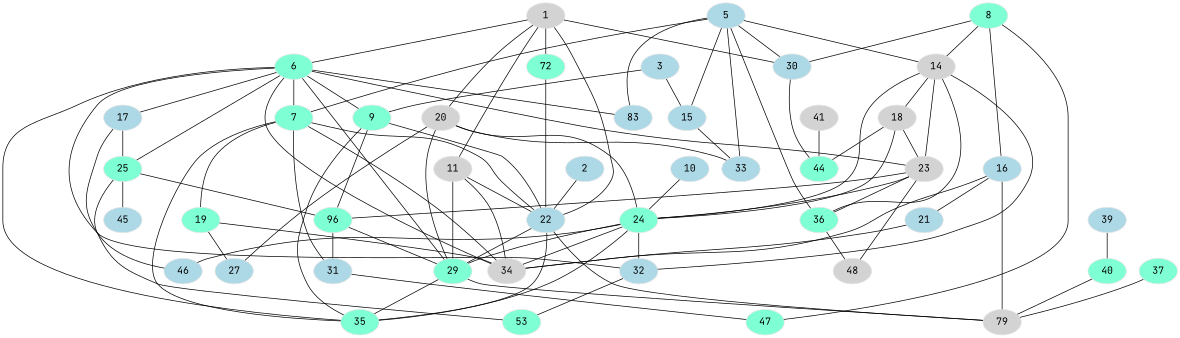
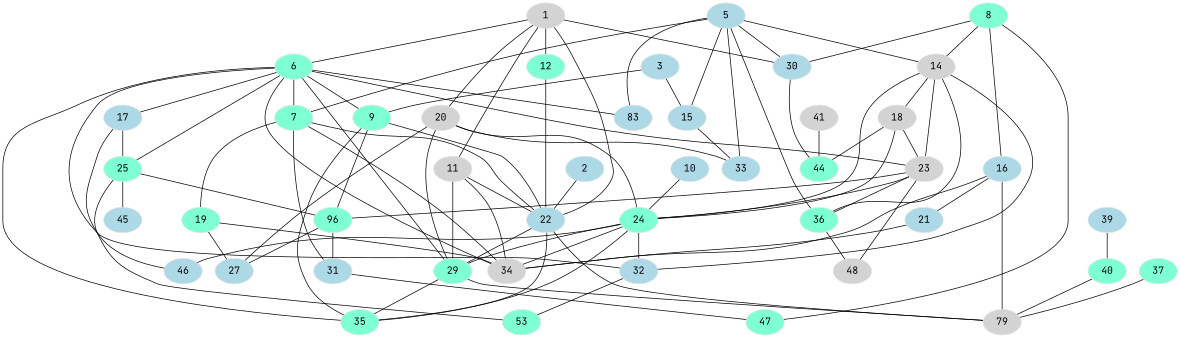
node "72": label "72" -> "12"
edge "96" -- "29": now "96" -- "27"
edge "7" -- "35": removed
